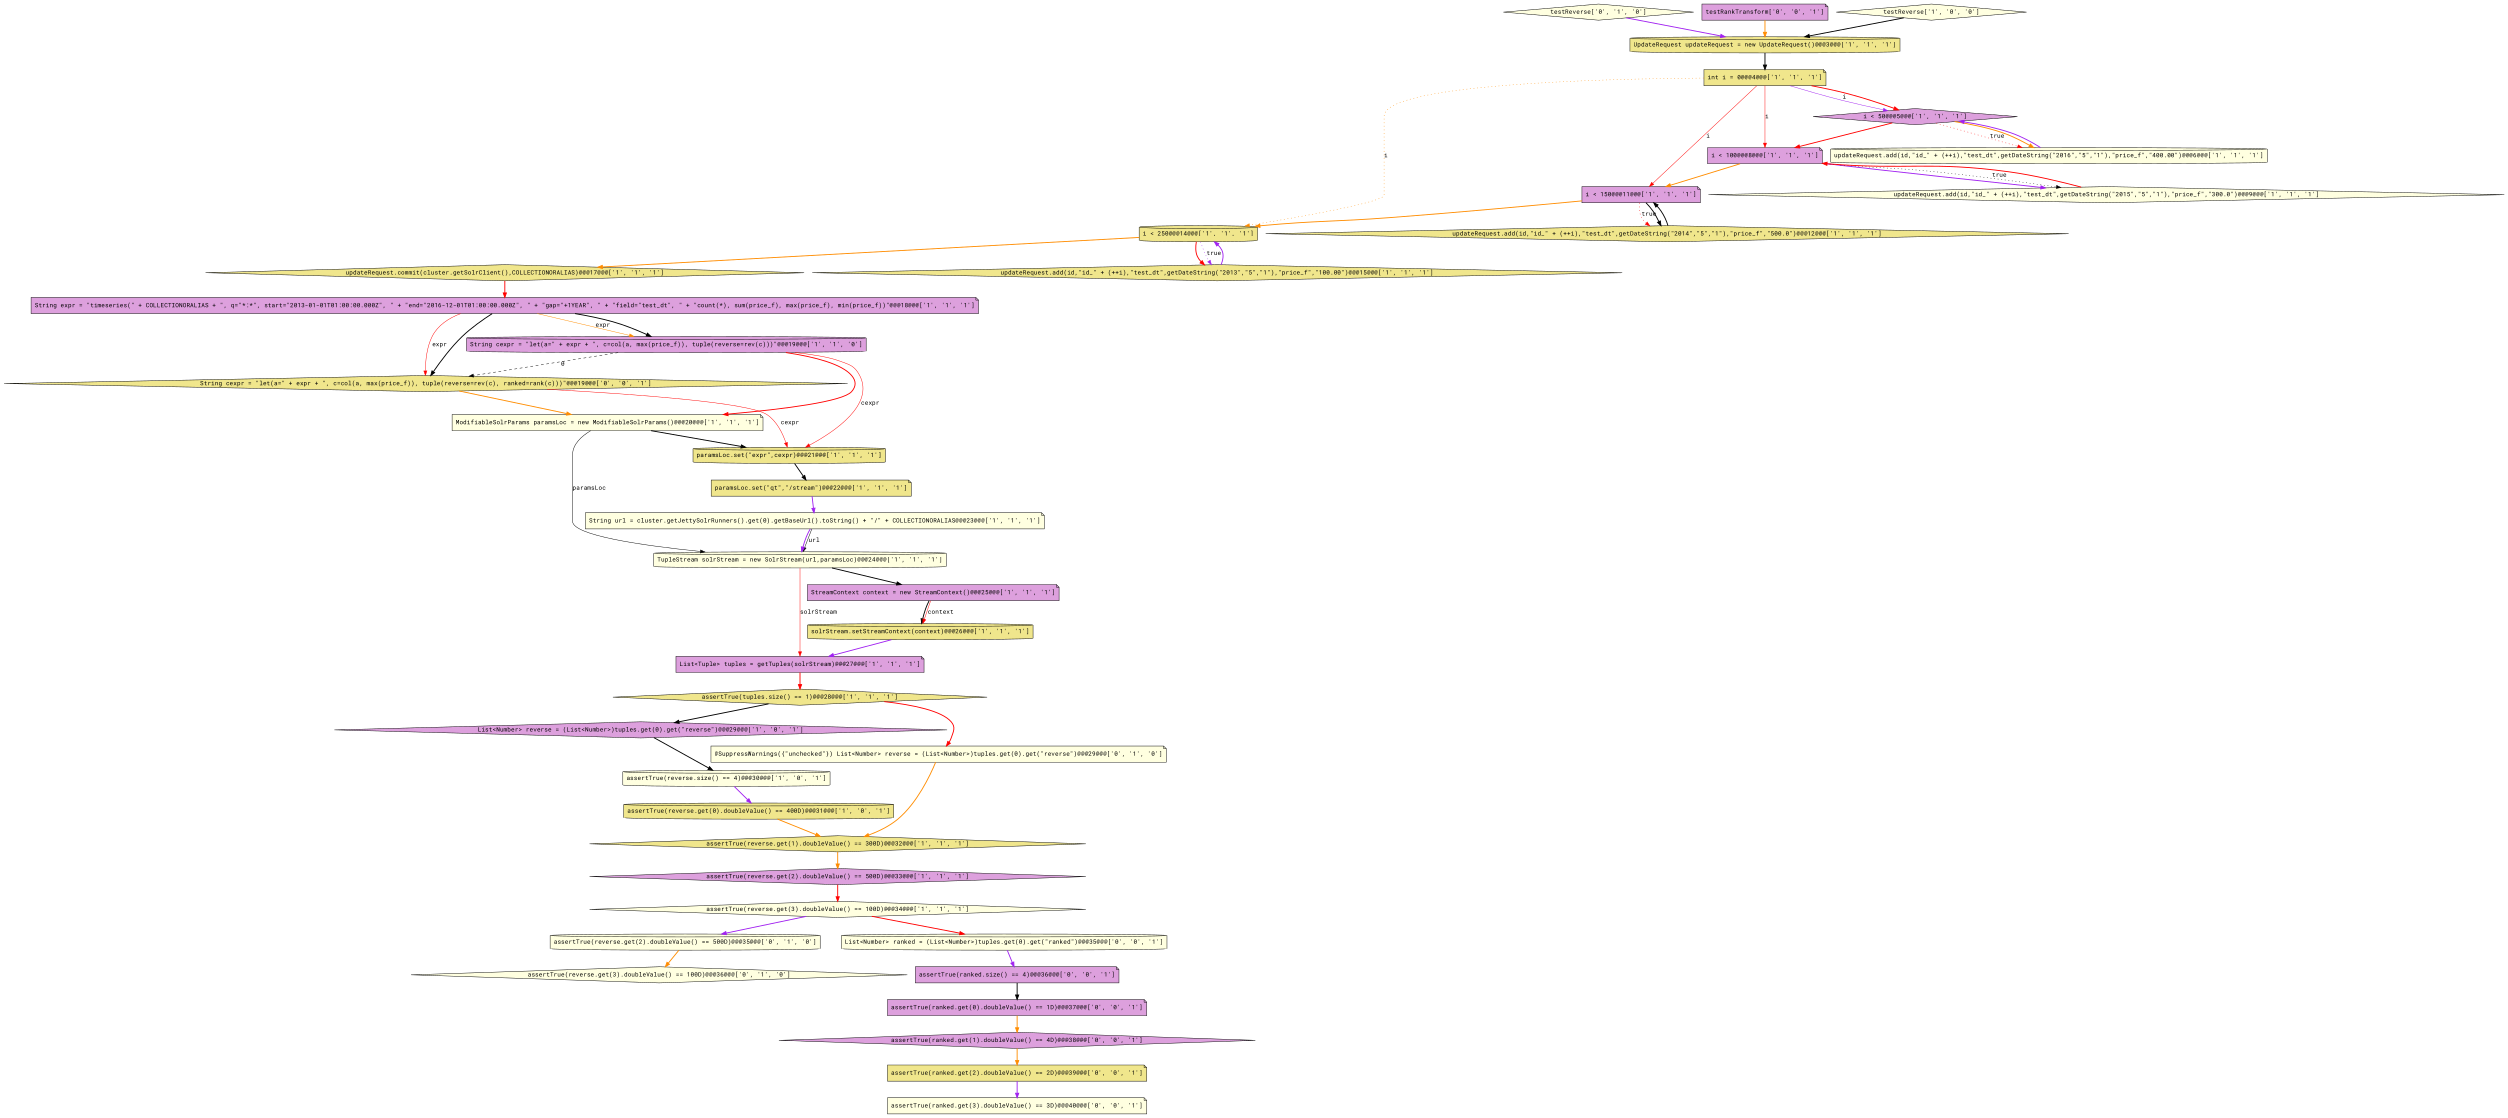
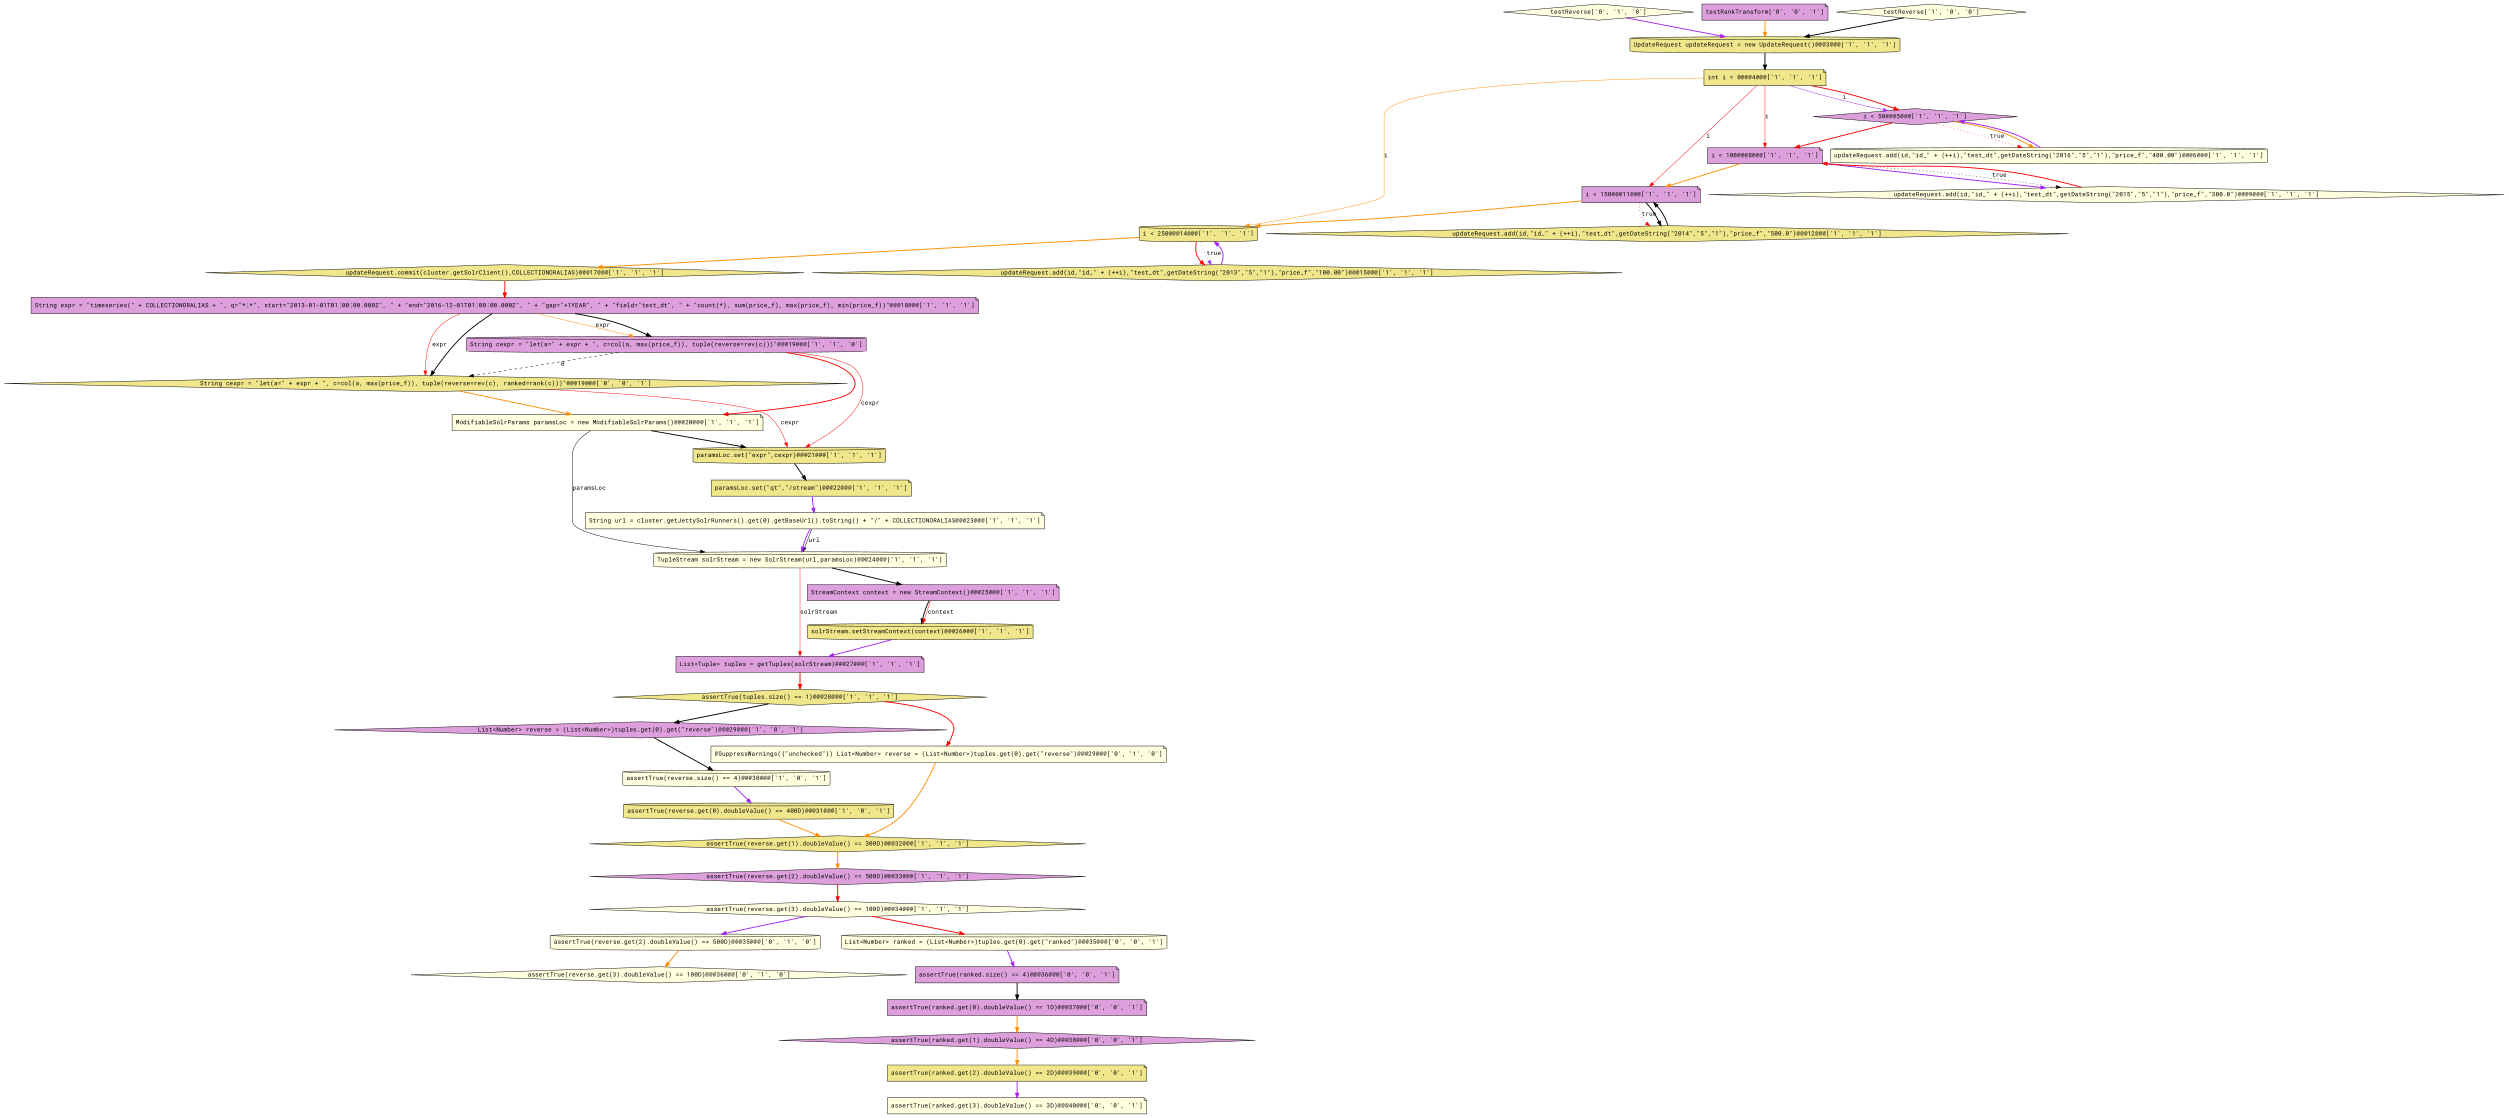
edge "int i = 0@@@4@@@['1', '1', '1']" -> "i < 250@@@14@@@['1', '1', '1']": style dotted -> solid
